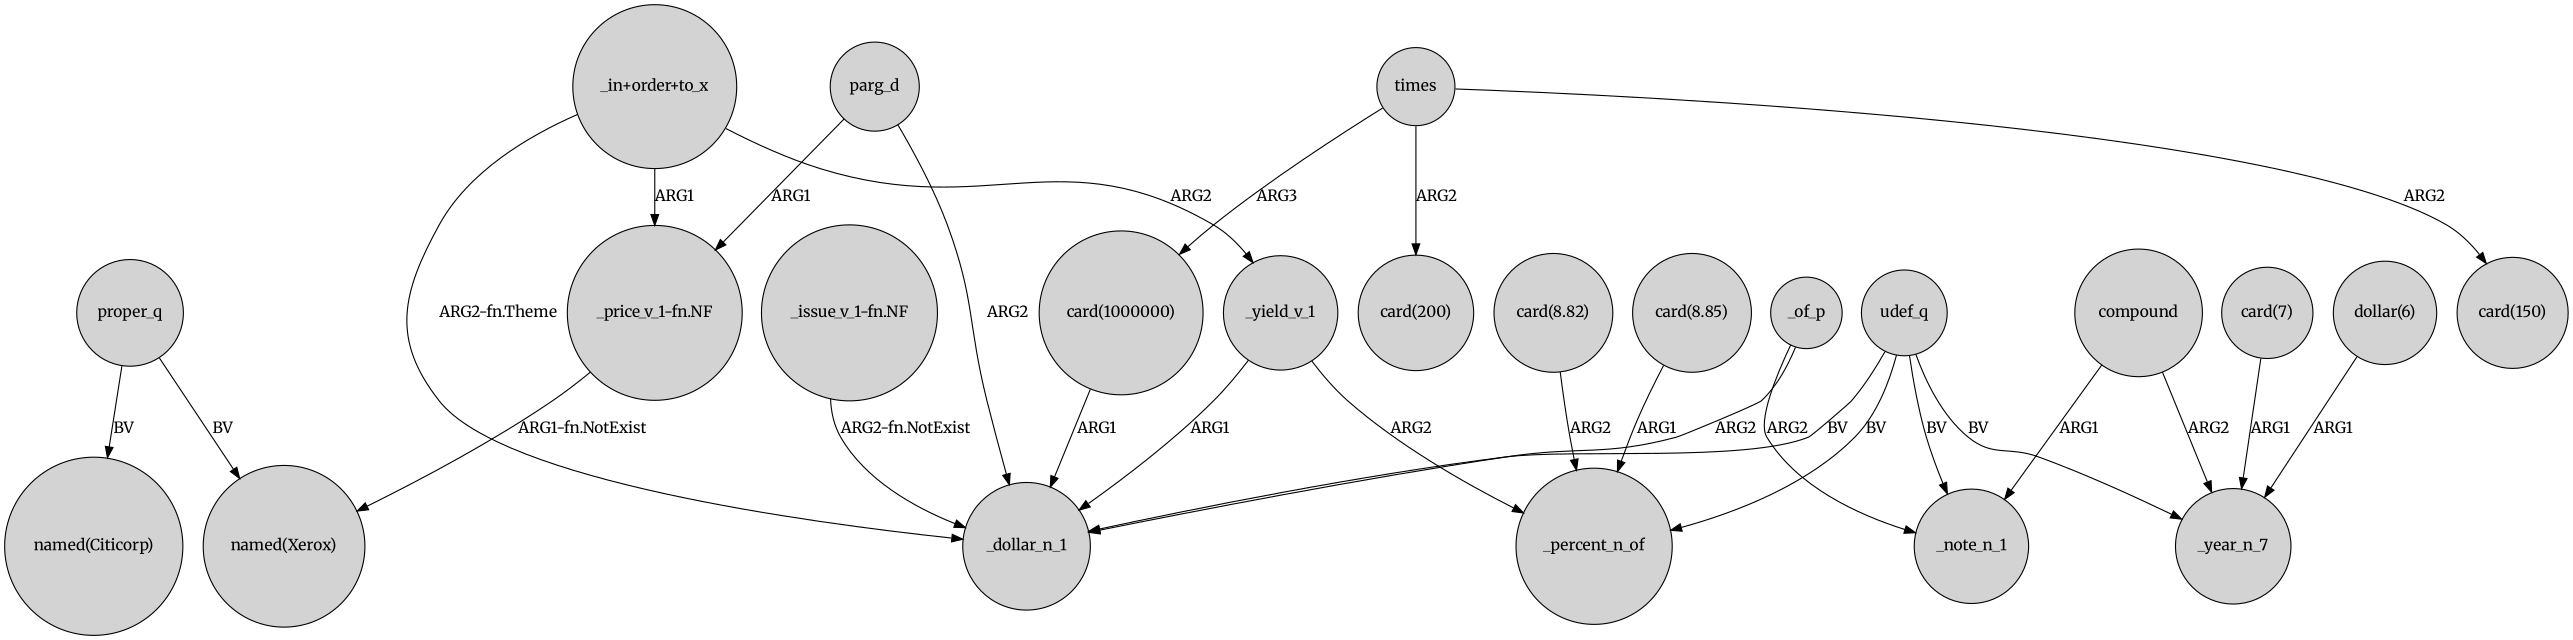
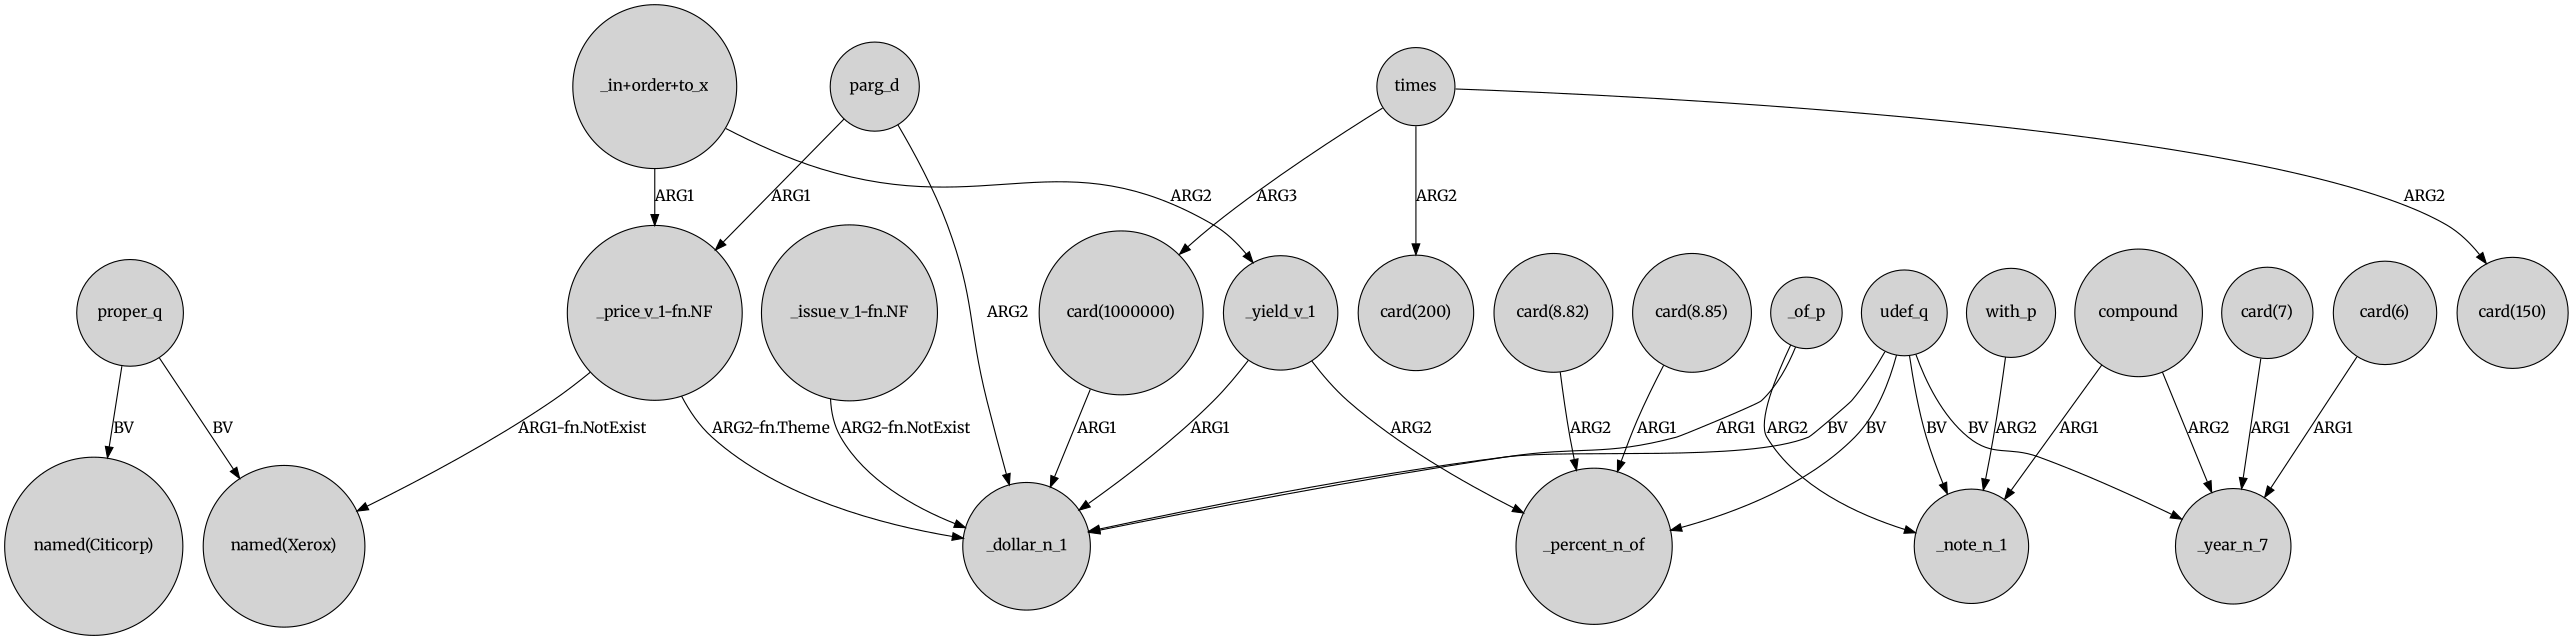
node "with_p": added
node "dollar(6)": label "dollar(6)" -> "card(6)"
edge "_of_p" -> "_dollar_n_1": label "ARG2" -> "ARG1"
edge "_in+order+to_x" -> "_dollar_n_1": now "_price_v_1-fn.NF" -> "_dollar_n_1"
